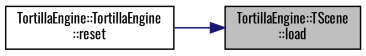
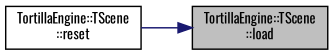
node "TortillaEngine::TortillaEngine ::reset": label "TortillaEngine::TortillaEngine ::reset" -> "TortillaEngine::TScene ::reset"
